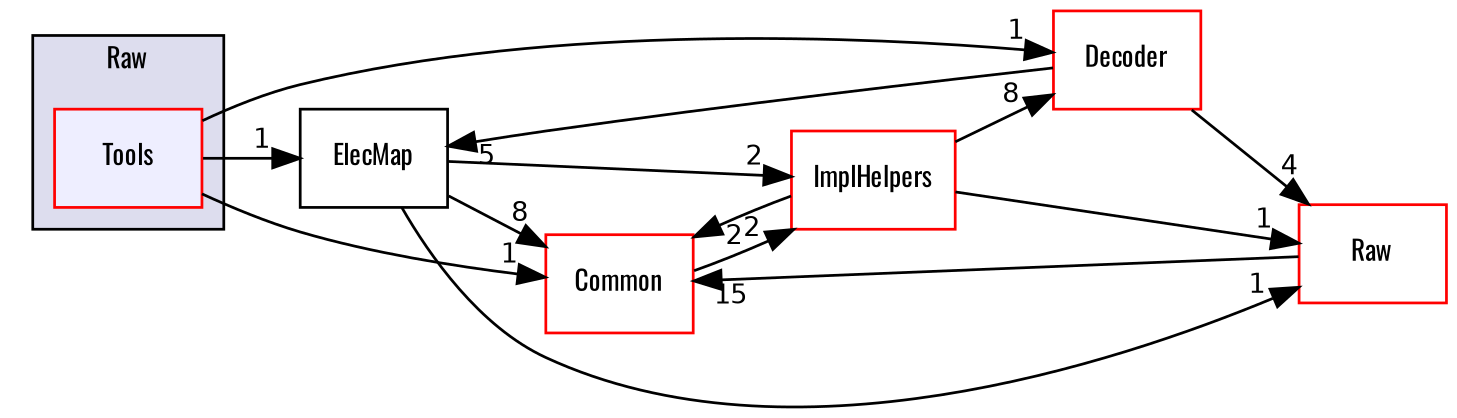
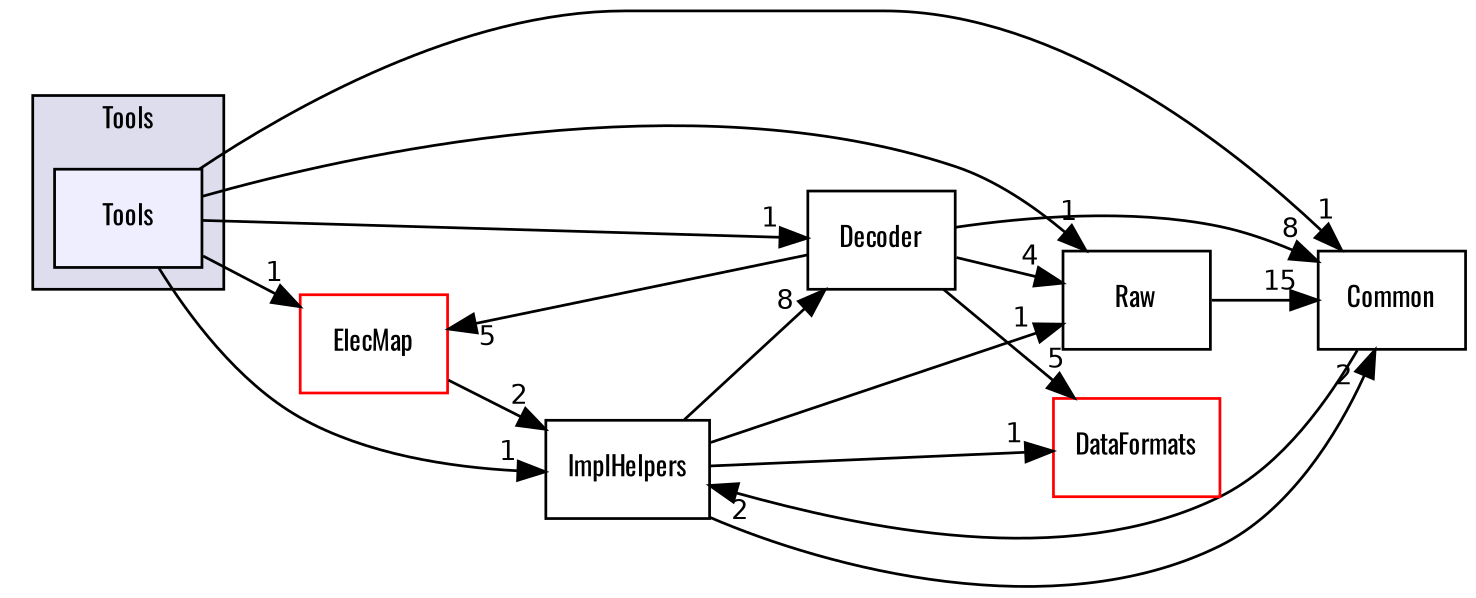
node "Decoder": color red -> black
cluster "Raw": label "Raw" -> "Tools"
node "Tools": color red -> black
node "ElecMap": color black -> red
node "ImplHelpers": color red -> black
edge "ElecMap" -> "Common": now "Decoder" -> "Common"
node "Raw": color red -> black
node "Common": color red -> black
edge "ElecMap" -> "Raw": now "Tools" -> "Raw"
edge "Tools" -> "ImplHelpers": added
node "DataFormats": added
